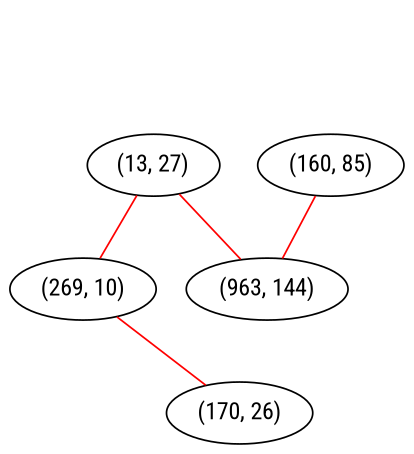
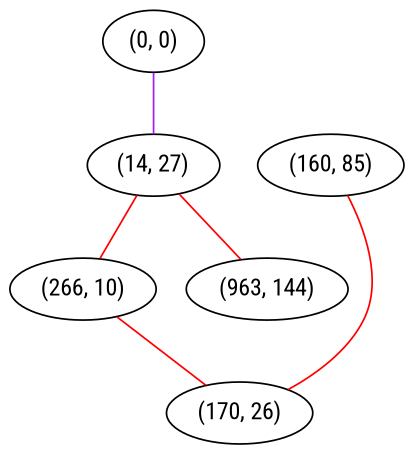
node "(0, 0)": added
node "(13, 27)": label "(13, 27)" -> "(14, 27)"
edge "(160, 85)" -- "(963, 144)": now "(160, 85)" -- "(170, 26)"
node "(269, 10)": label "(269, 10)" -> "(266, 10)"
